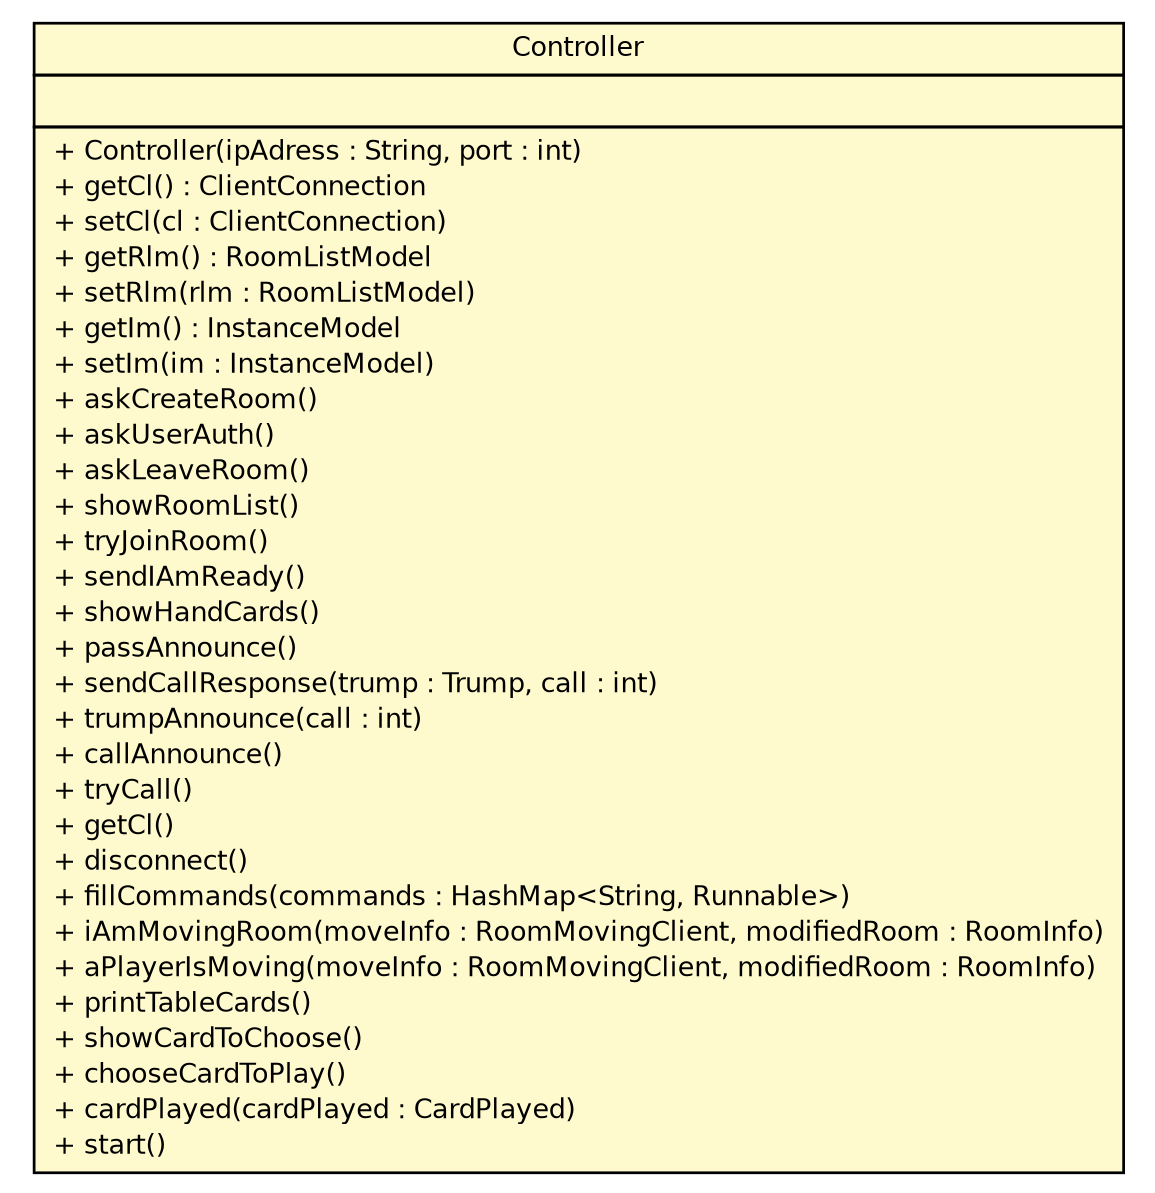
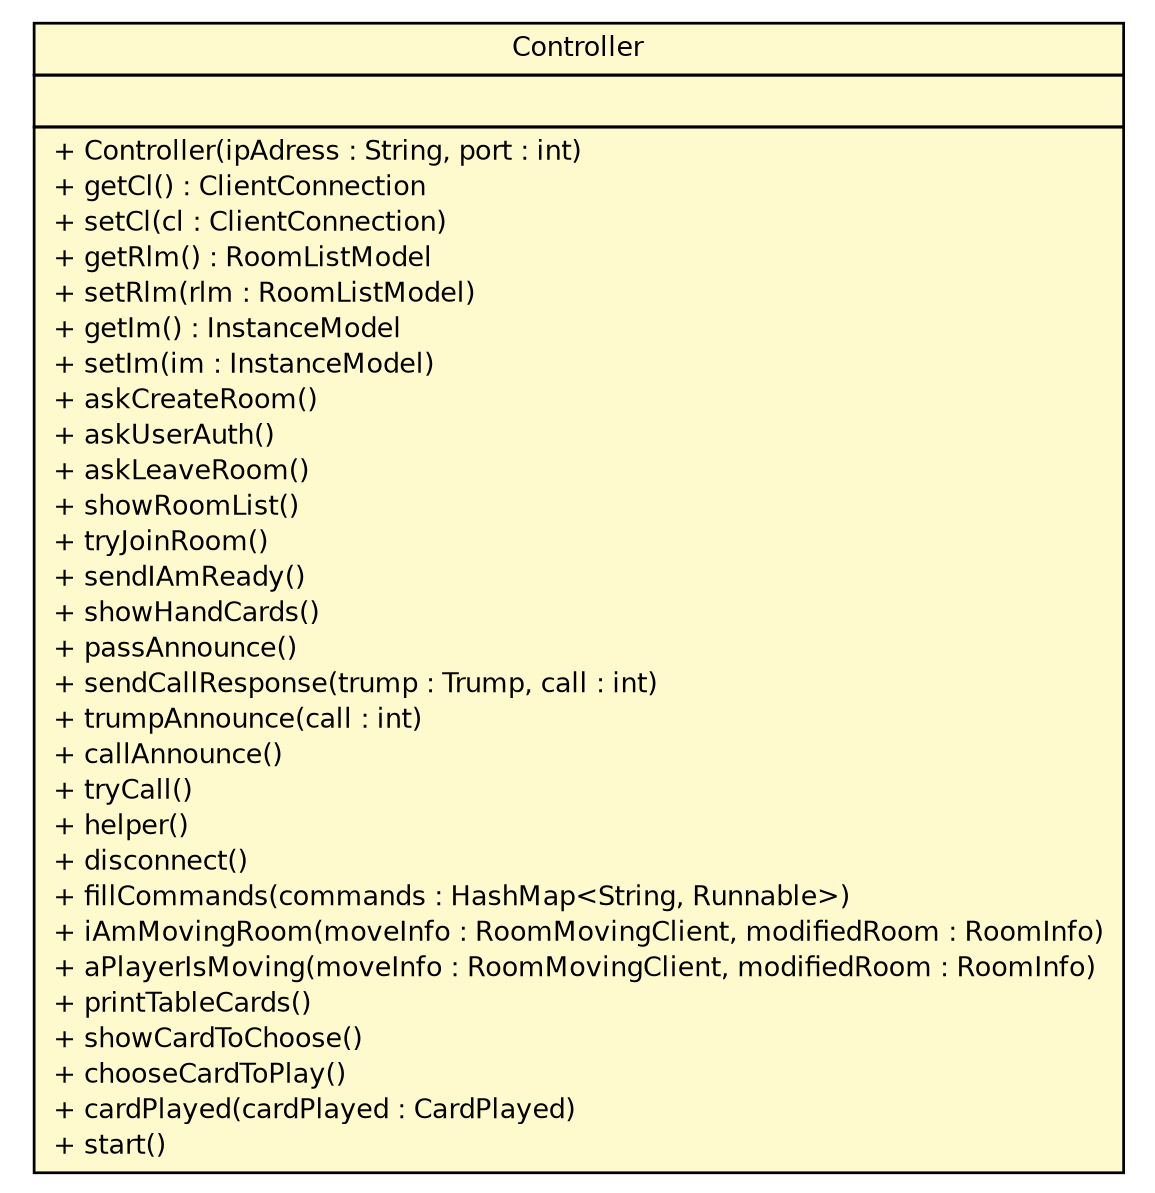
node "Controller": text "+ getCl()" -> "+ helper()"
